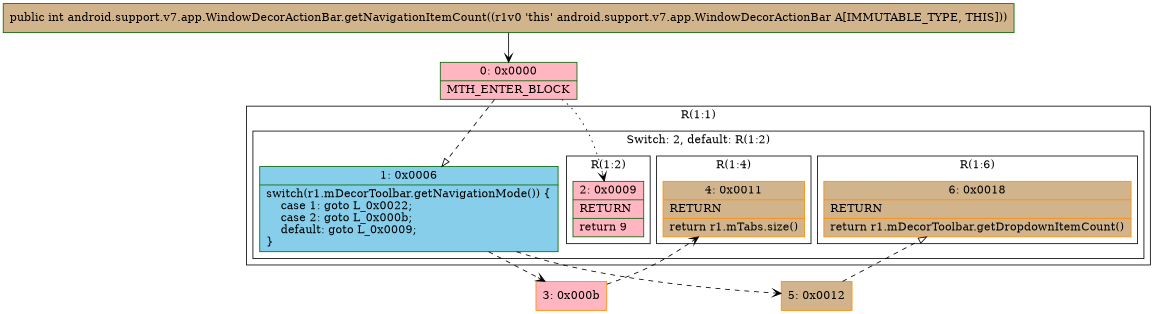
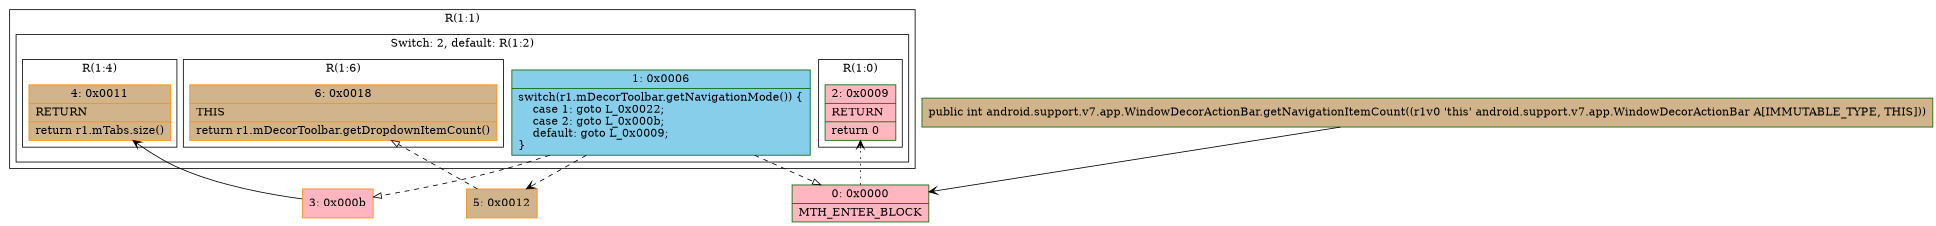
edge "0: 0x0000" -> "1: 0x0006": reversed
cluster "R(1:2)": label "R(1:2)" -> "R(1:0)"
node "6: 0x0018": text "RETURN" -> "THIS"
node "2: 0x0009": text "return 9" -> "return 0"
edge "1: 0x0006" -> "3: 0x000b": arrowhead vee -> onormal
edge "3: 0x000b" -> "4: 0x0011": style dashed -> solid
